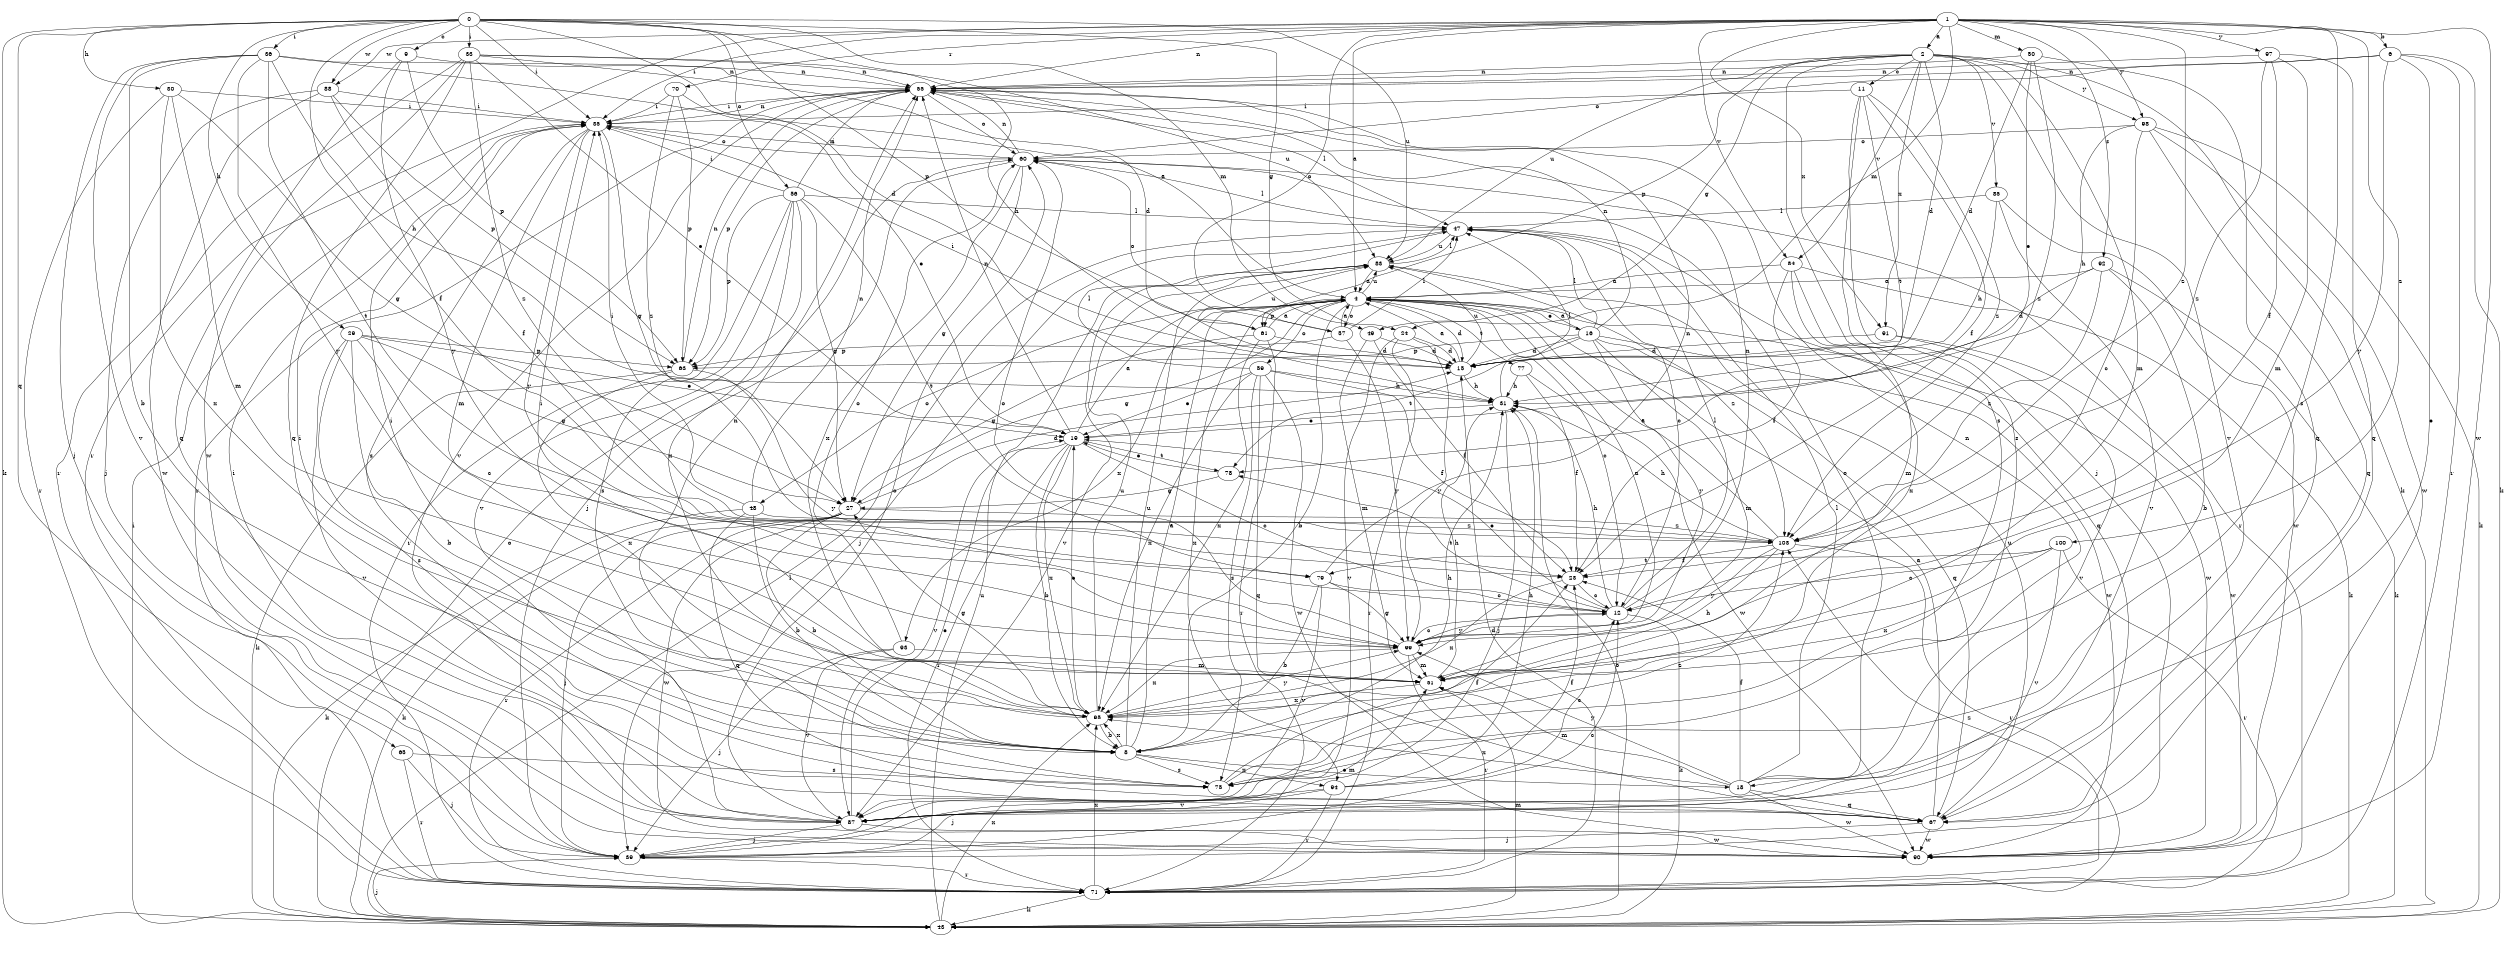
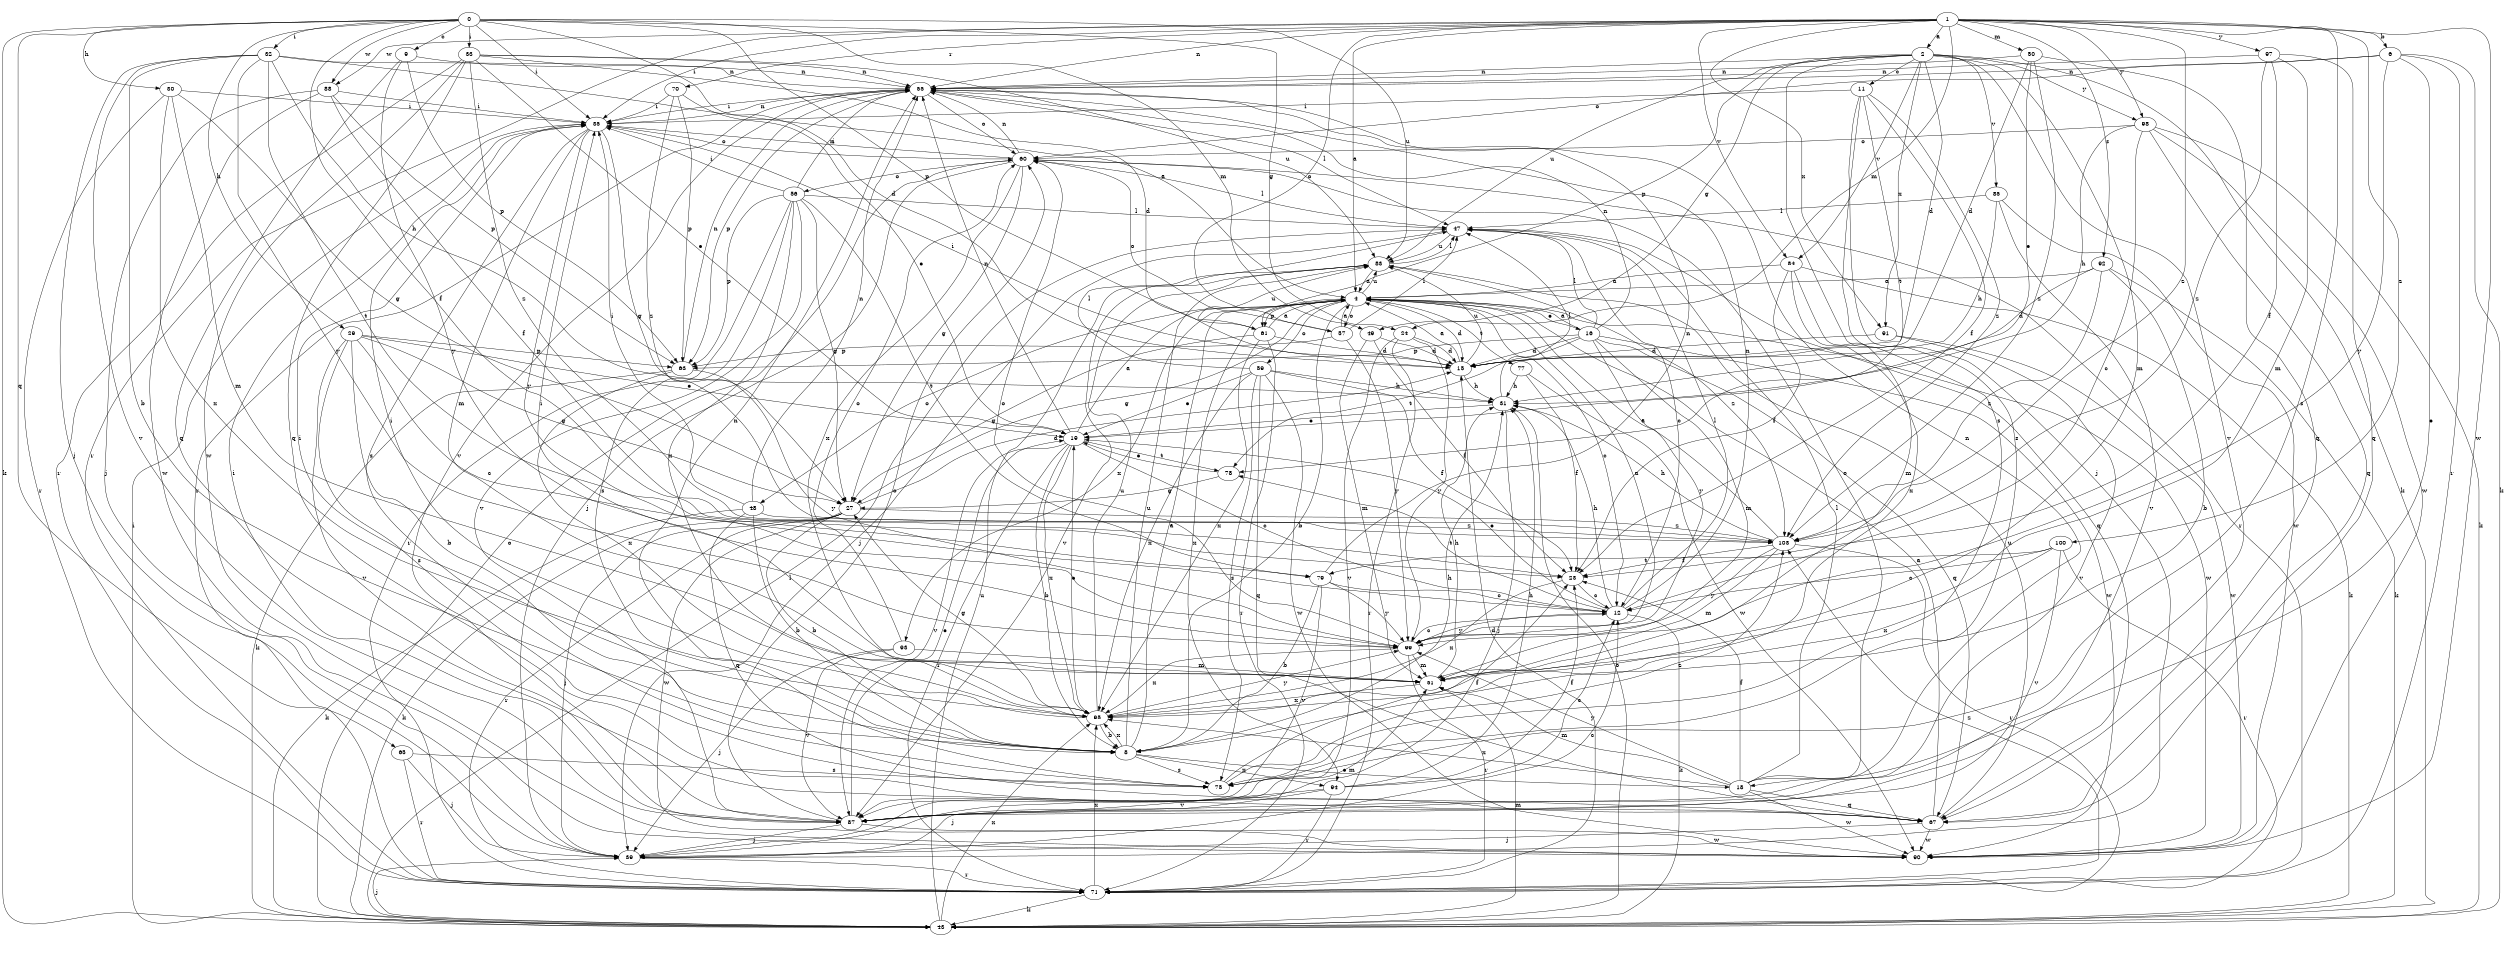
edge "0" -> "56": now "60" -> "56"
node "36": label "36" -> "32"
edge "0" -> "31": removed, label "h"
edge "79" -> "99": label "g" -> "y"
edge "103" -> "51": label "h" -> "m"
